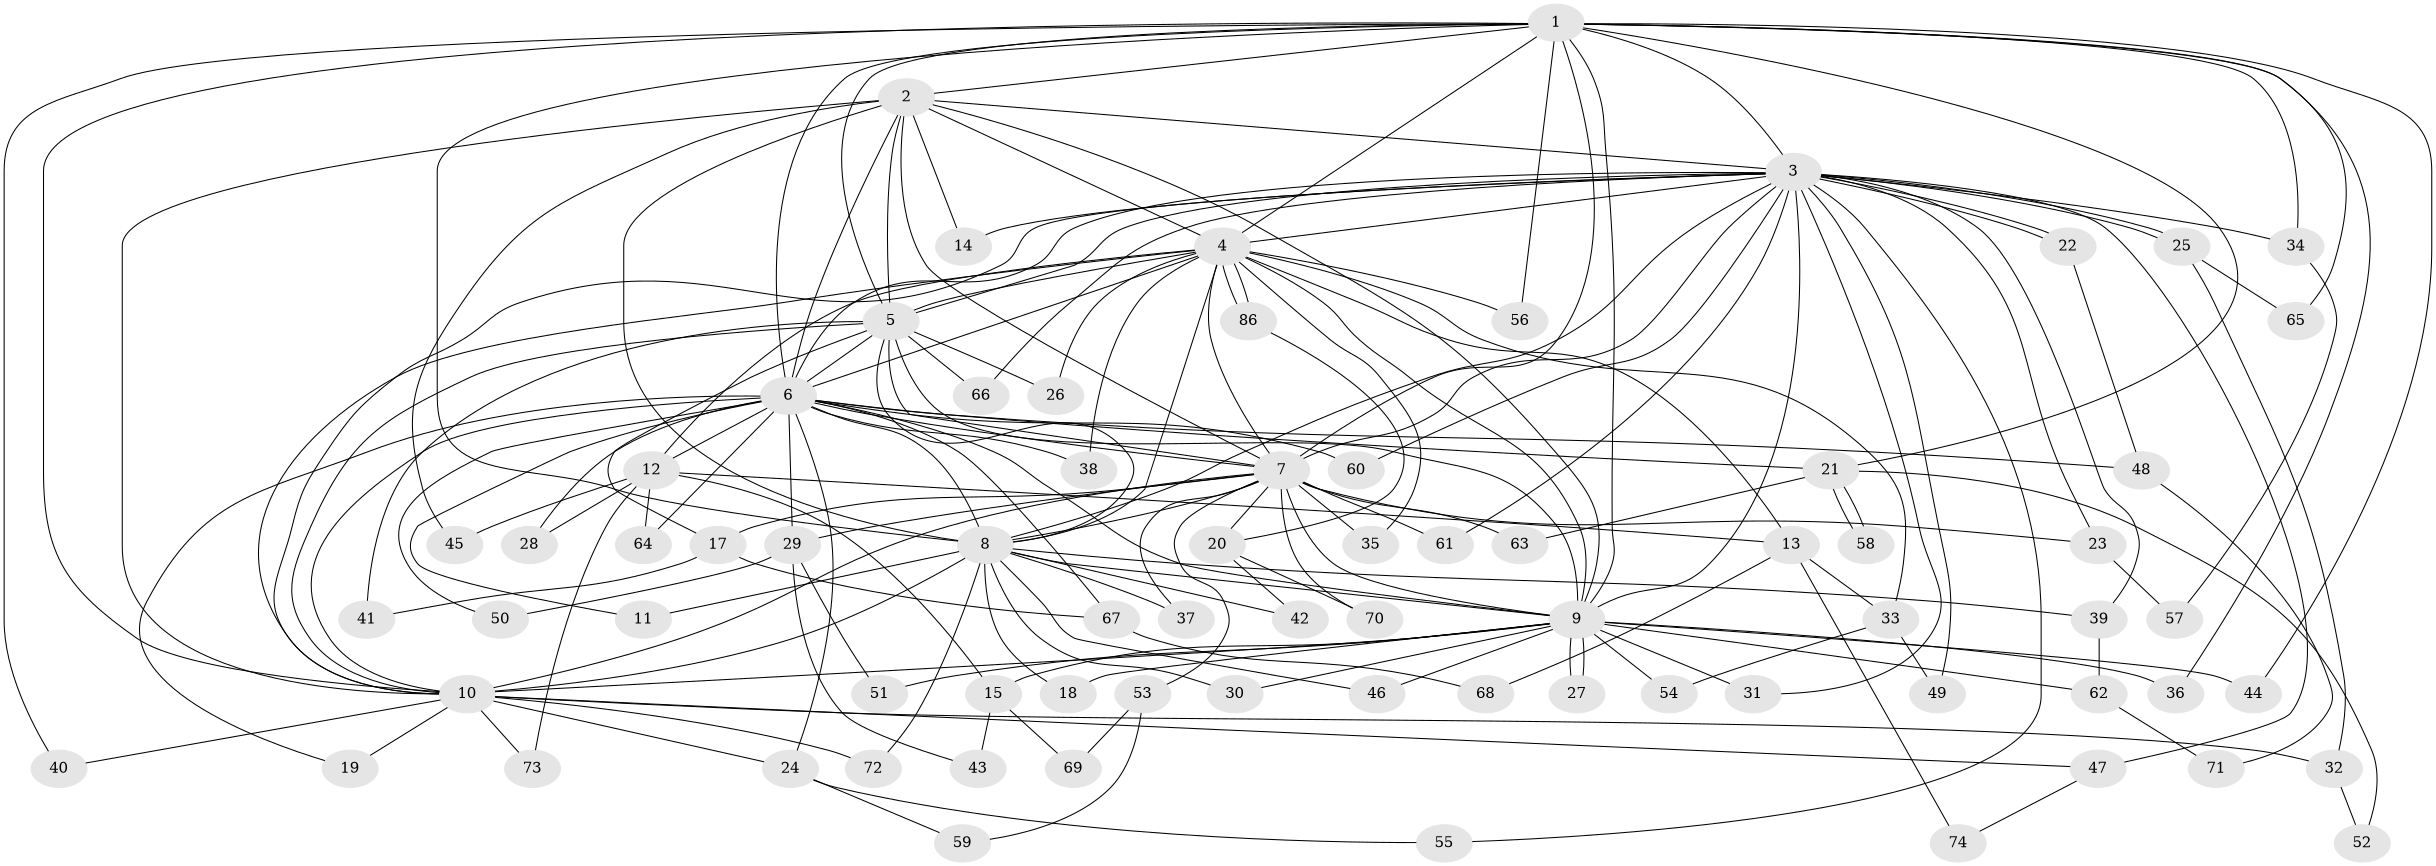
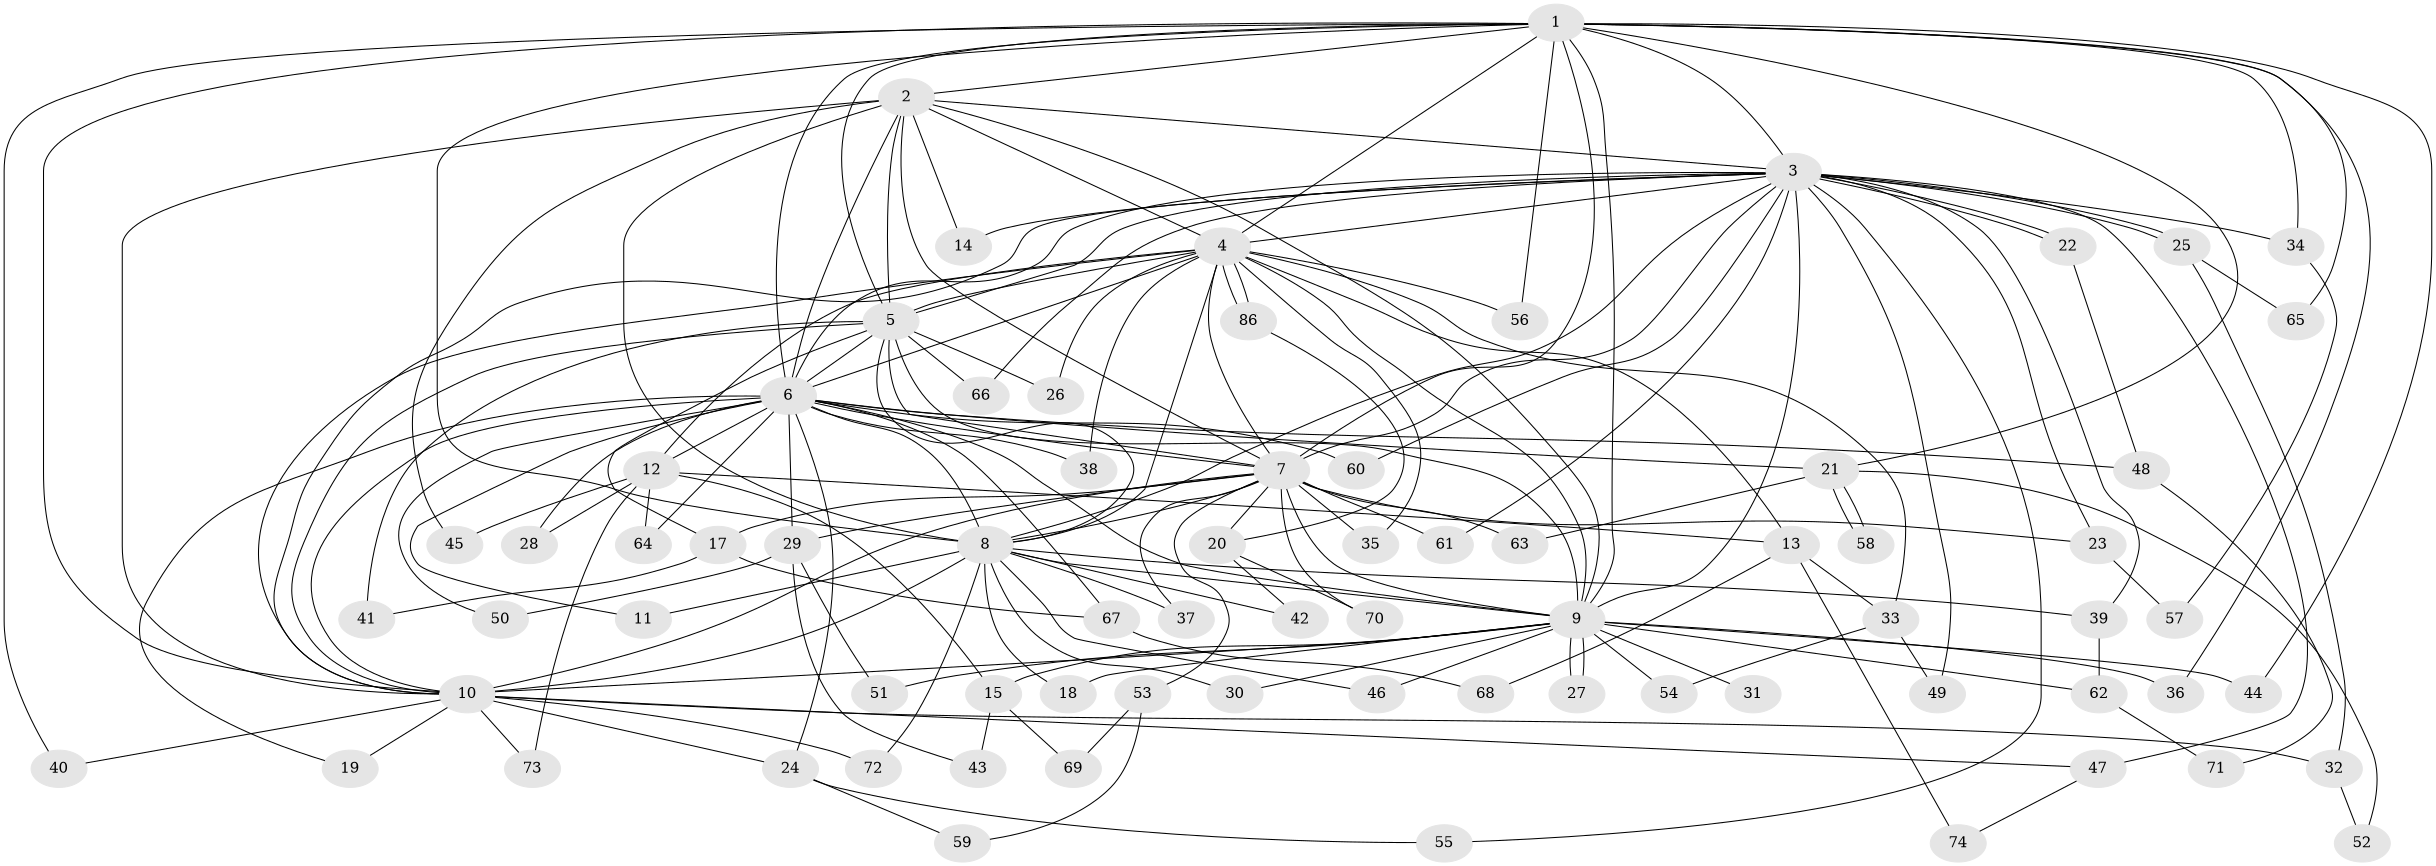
edge "3" -- "31": removed
